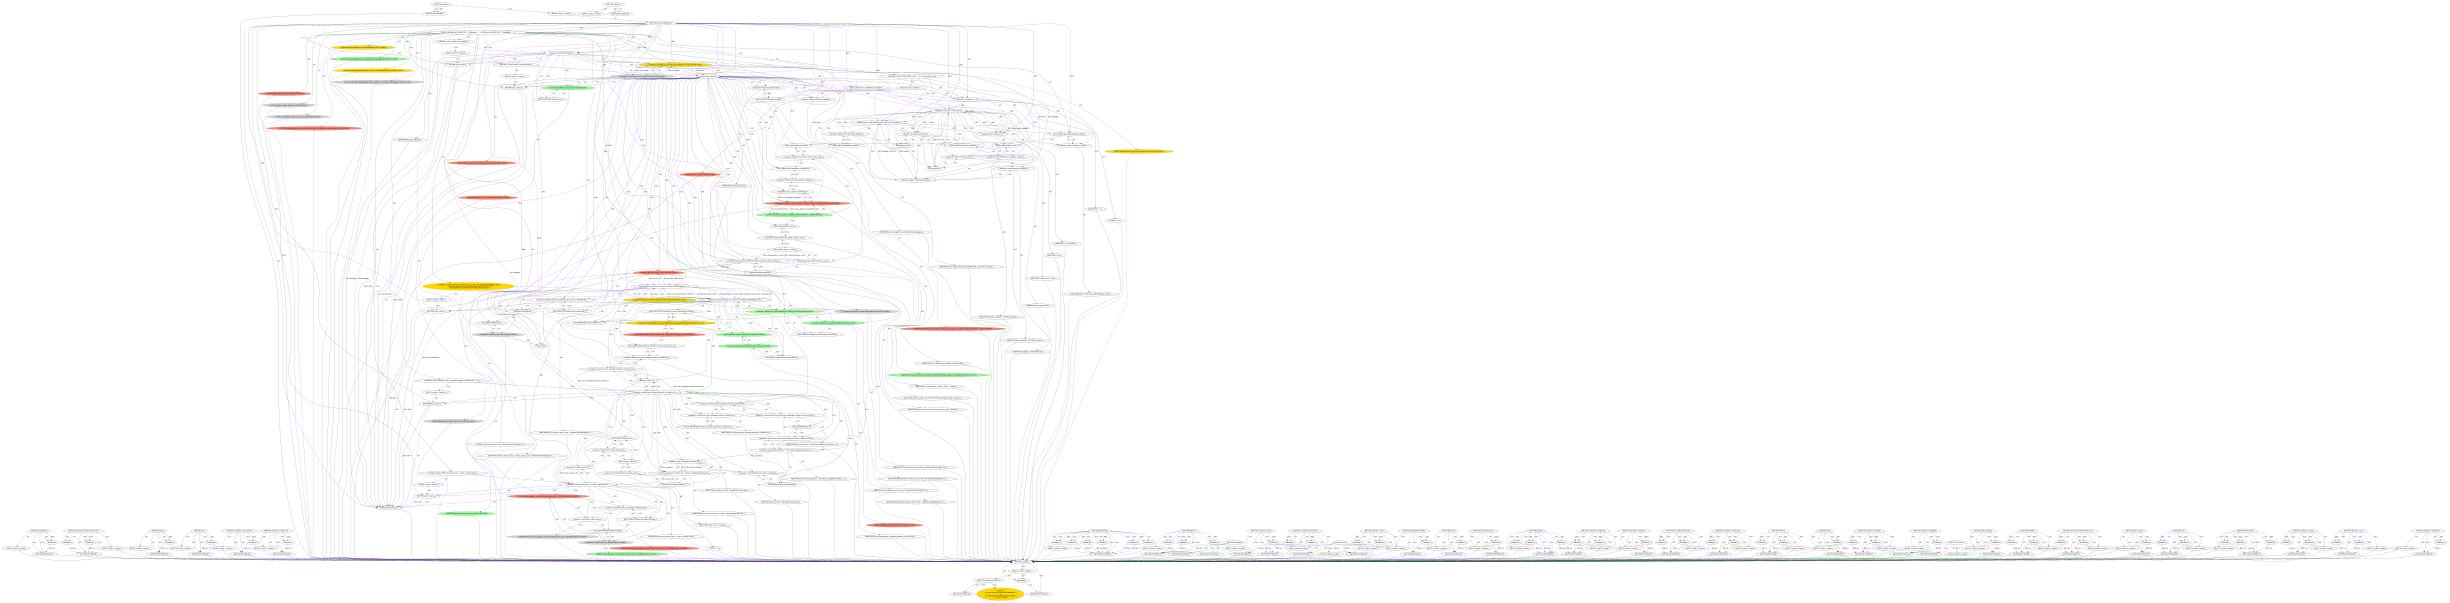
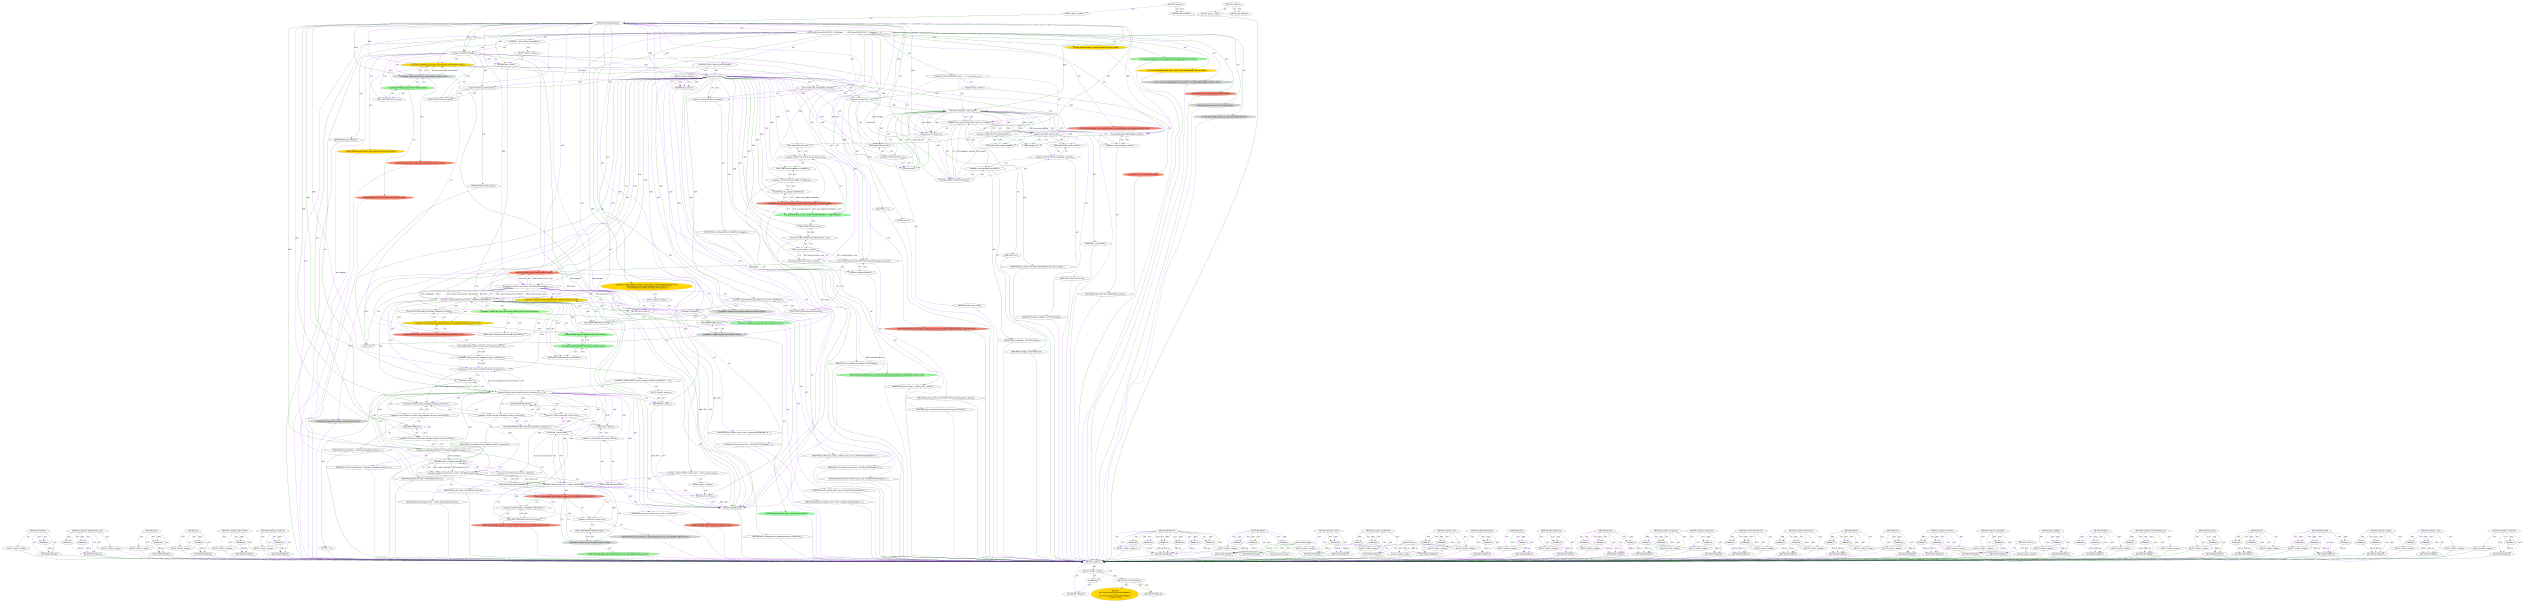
node "(IDENTIFIER,model_,model_->items())": removed
